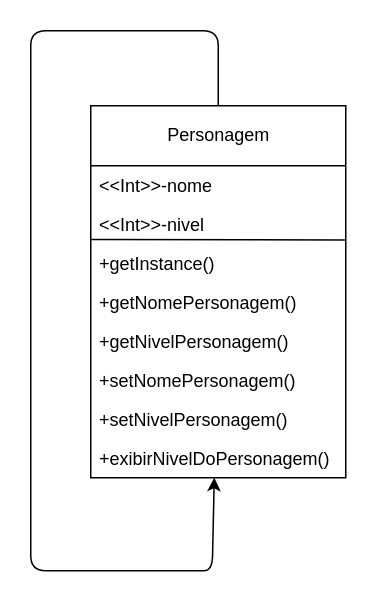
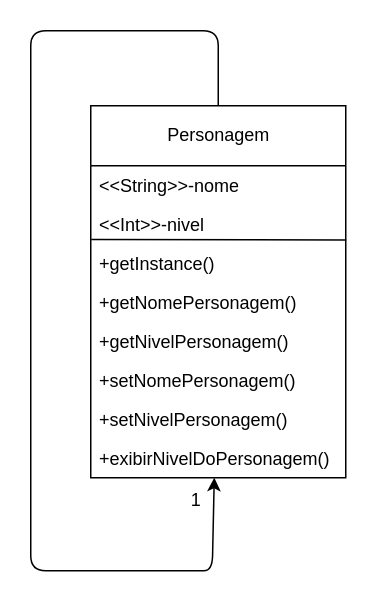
node "<<Int>>-nome": label "<<Int>>-nome" -> "<<String>>-nome"
node "1": added
